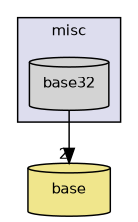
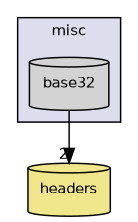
node "base": label "base" -> "headers"
